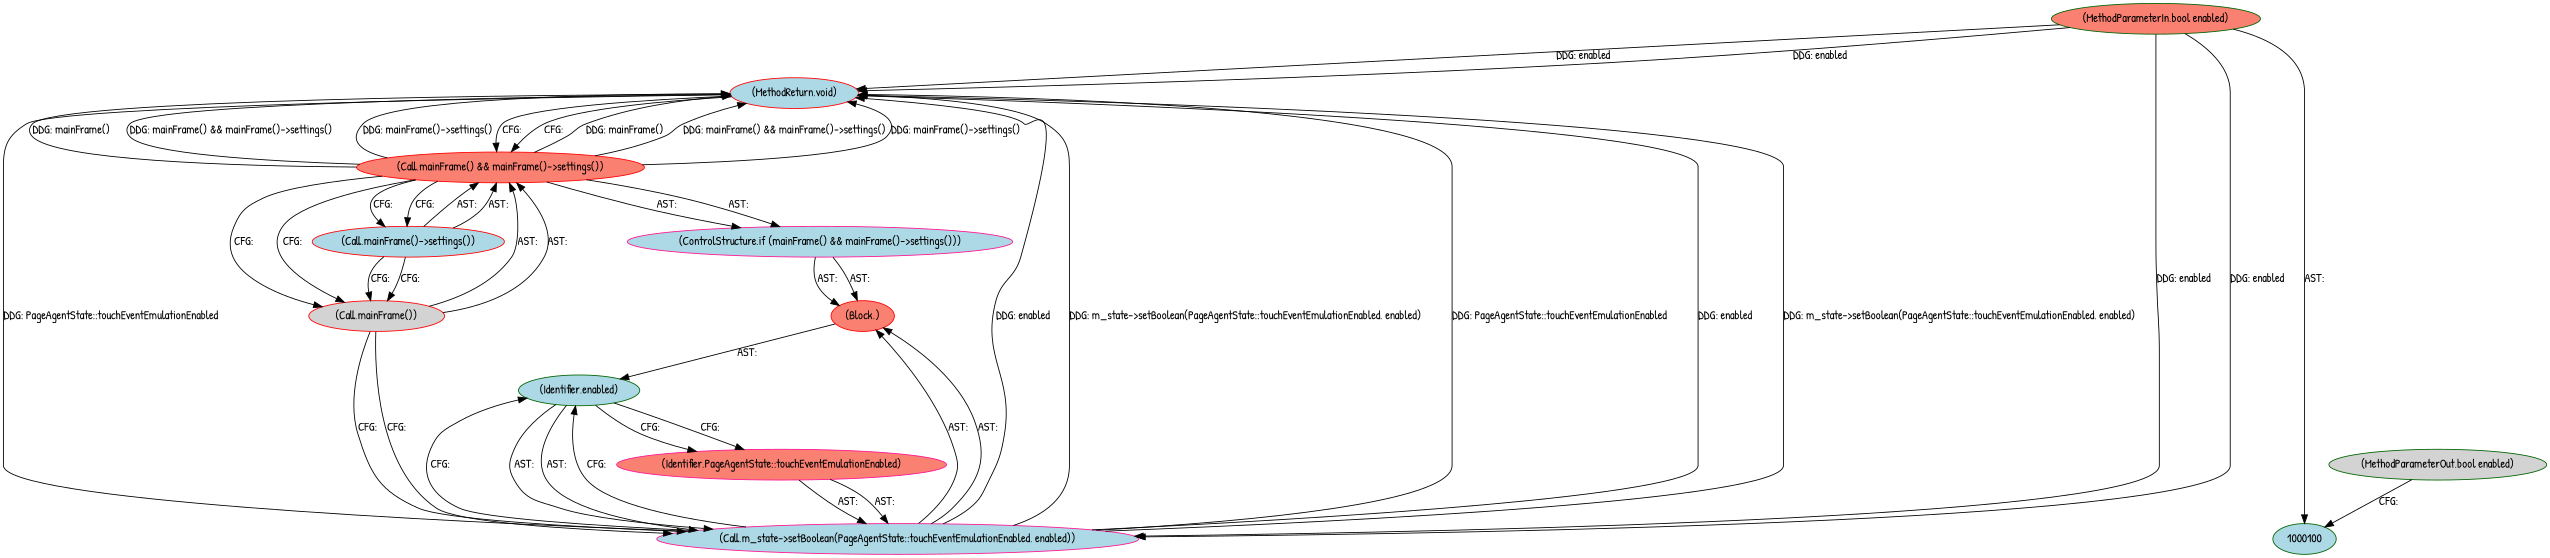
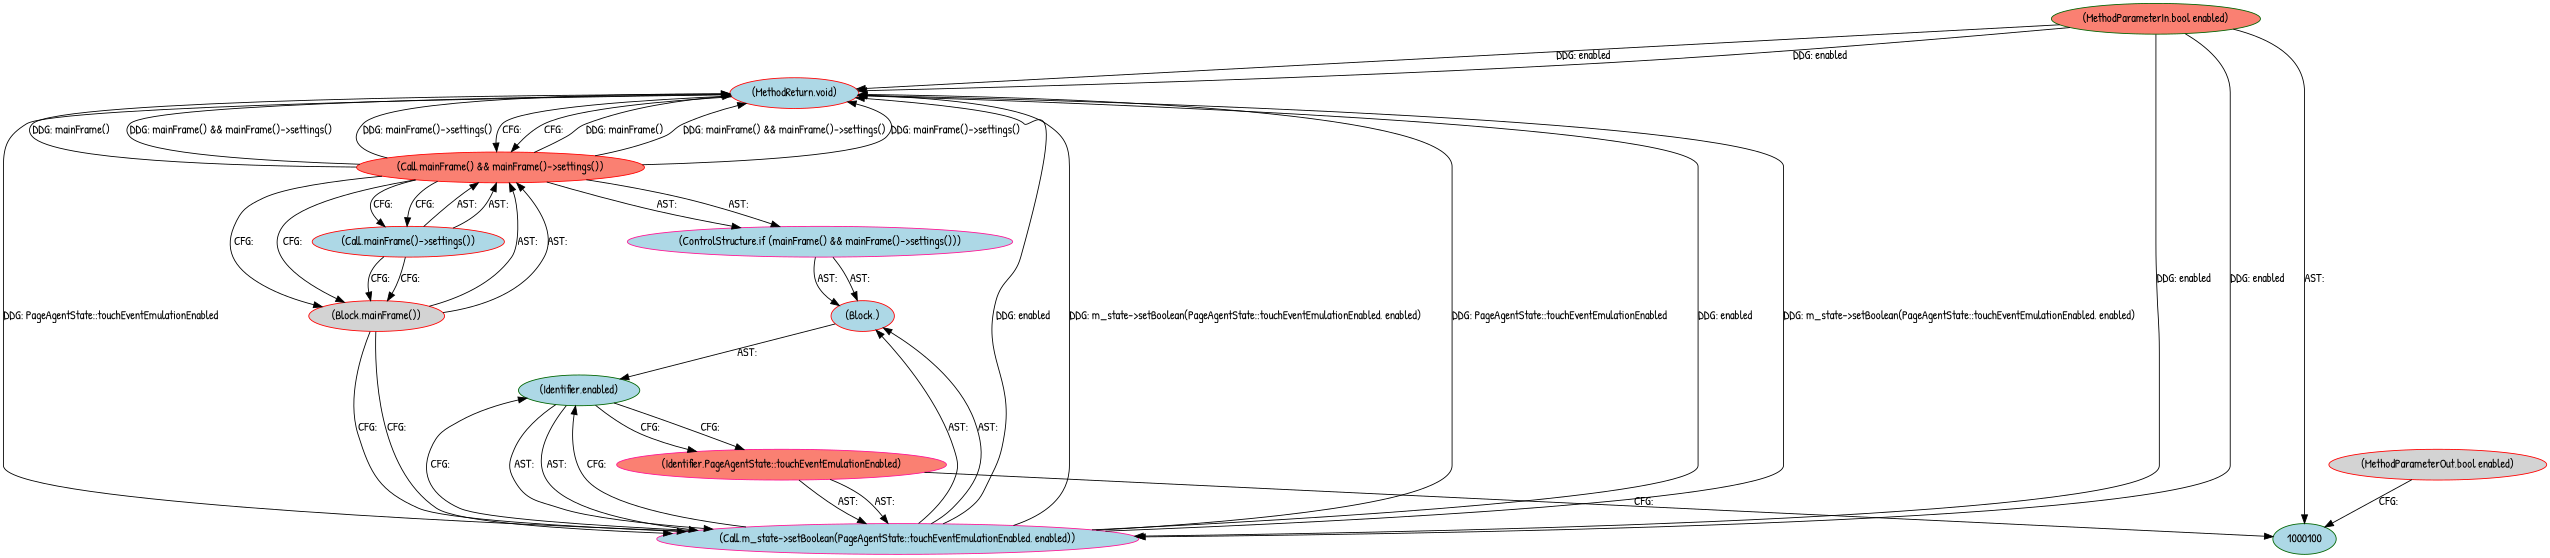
node "(Call,mainFrame())": label "(Call,mainFrame())" -> "(Block,mainFrame())"
node "(Block,)": fillcolor salmon -> lightblue
node "(MethodParameterOut,bool enabled)": color darkgreen -> red
edge "(Identifier,PageAgentState::touchEventEmulationEnabled)" -> "1000100": added, label "CFG:"
